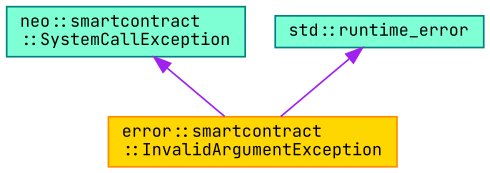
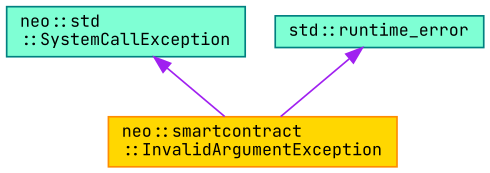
node "neo::smartcontract ::SystemCallException": label "neo::smartcontract ::SystemCallException" -> "neo::std ::SystemCallException"
node "error::smartcontract ::InvalidArgumentException": label "error::smartcontract ::InvalidArgumentException" -> "neo::smartcontract ::InvalidArgumentException"
